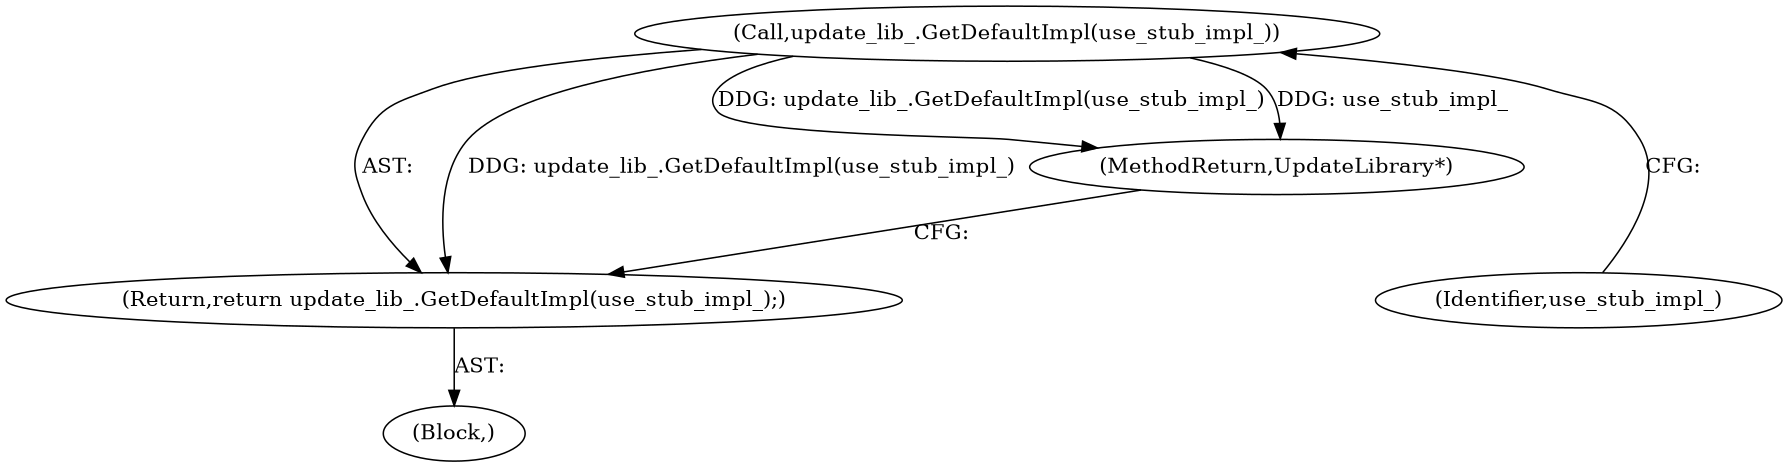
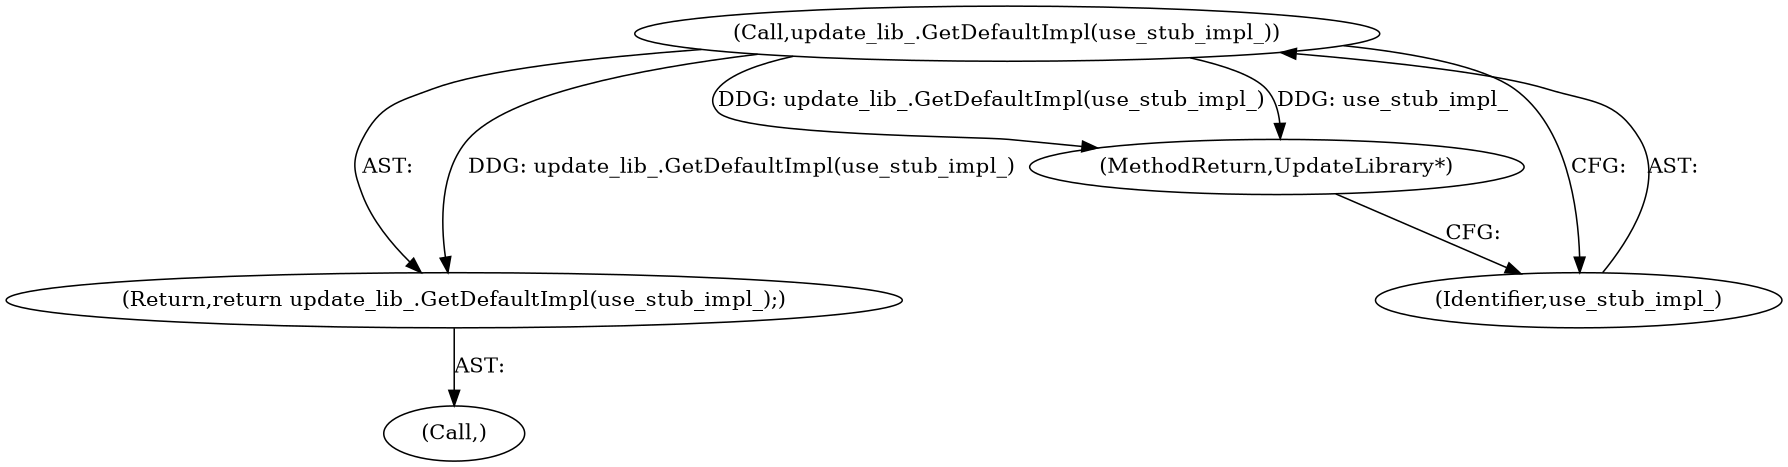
edge "(Call,update_lib_.GetDefaultImpl(use_stub_impl_))" -> "(Identifier,use_stub_impl_)": added, label "CFG:"
edge "(Identifier,use_stub_impl_)" -> "(Call,update_lib_.GetDefaultImpl(use_stub_impl_))": label "CFG: " -> "AST: "
edge "(MethodReturn,UpdateLibrary*)" -> "(Return,return update_lib_.GetDefaultImpl(use_stub_impl_);)": now "(MethodReturn,UpdateLibrary*)" -> "(Identifier,use_stub_impl_)"
node "(Block,)": label "(Block,)" -> "(Call,)"
